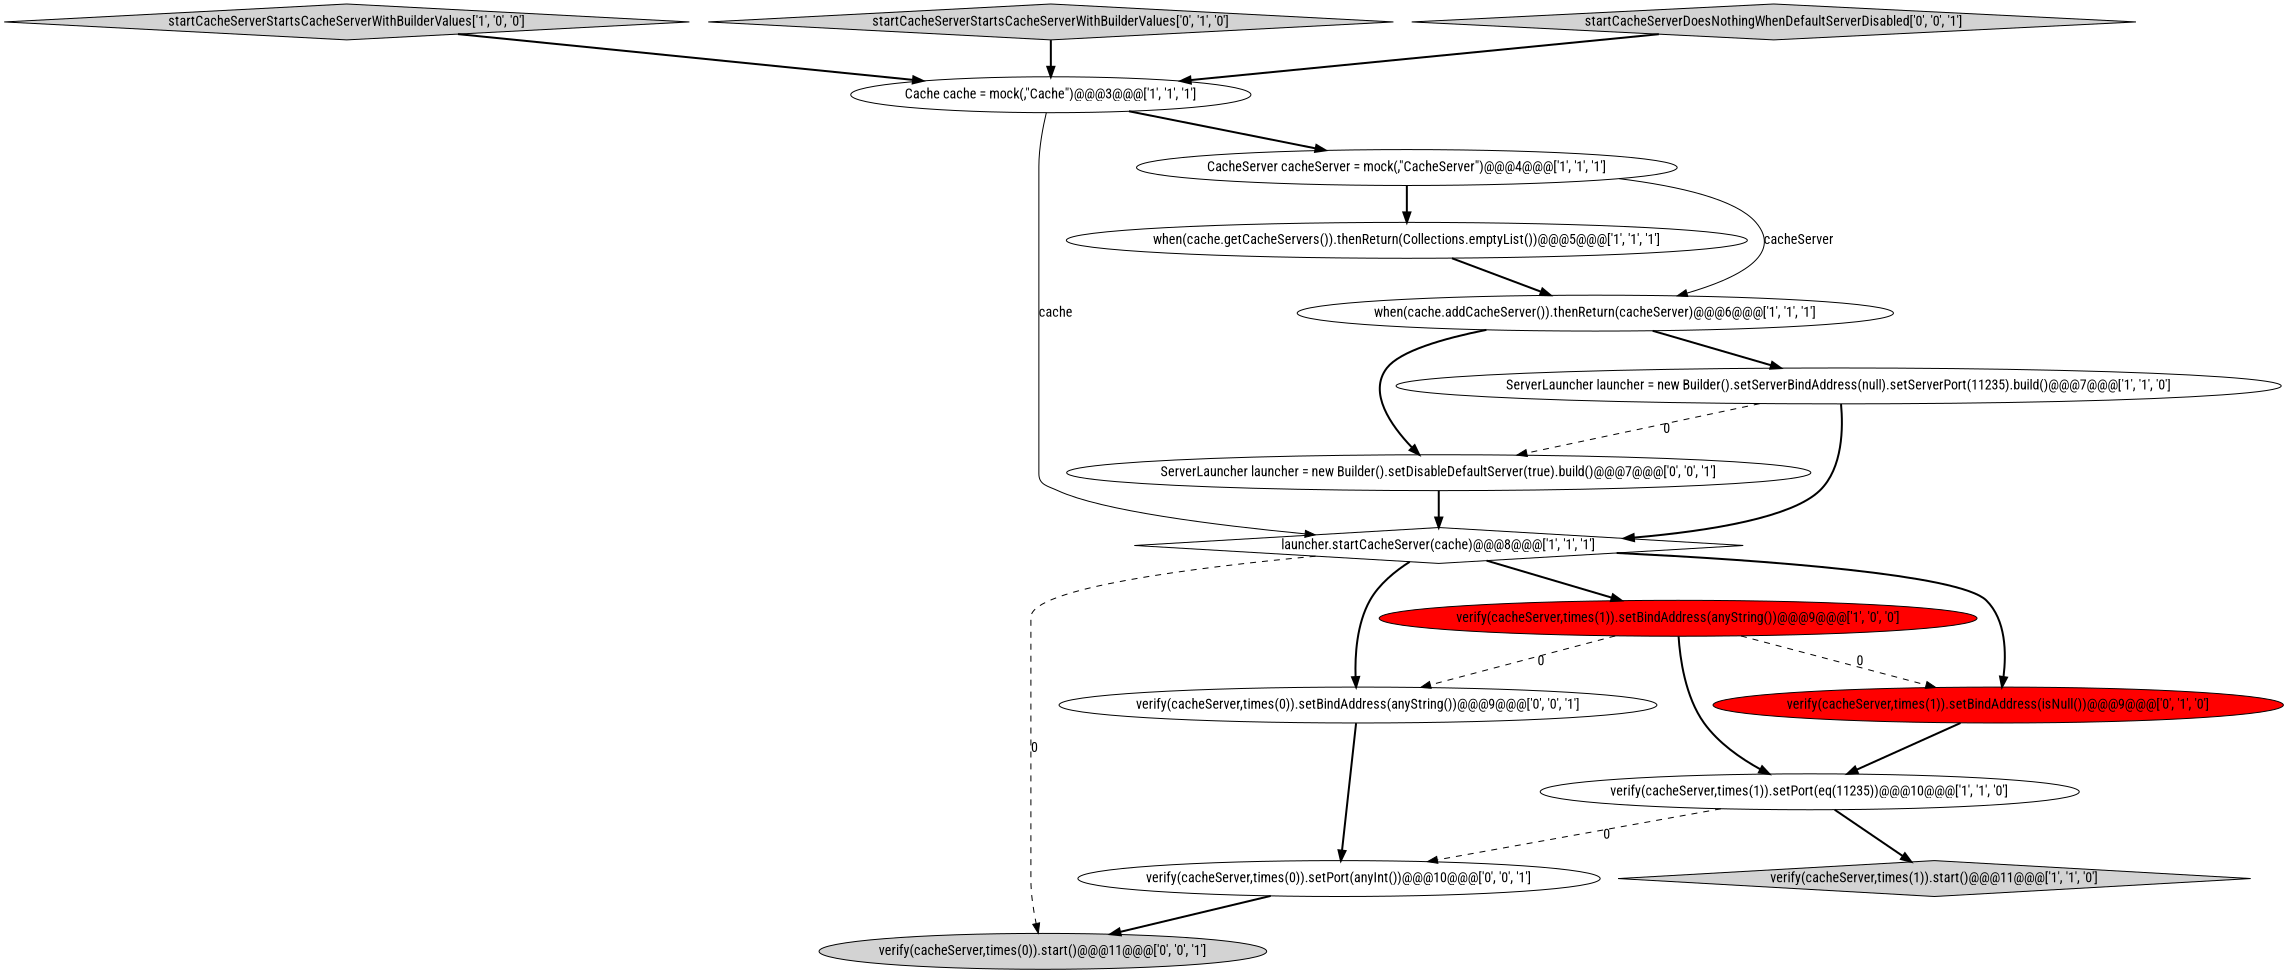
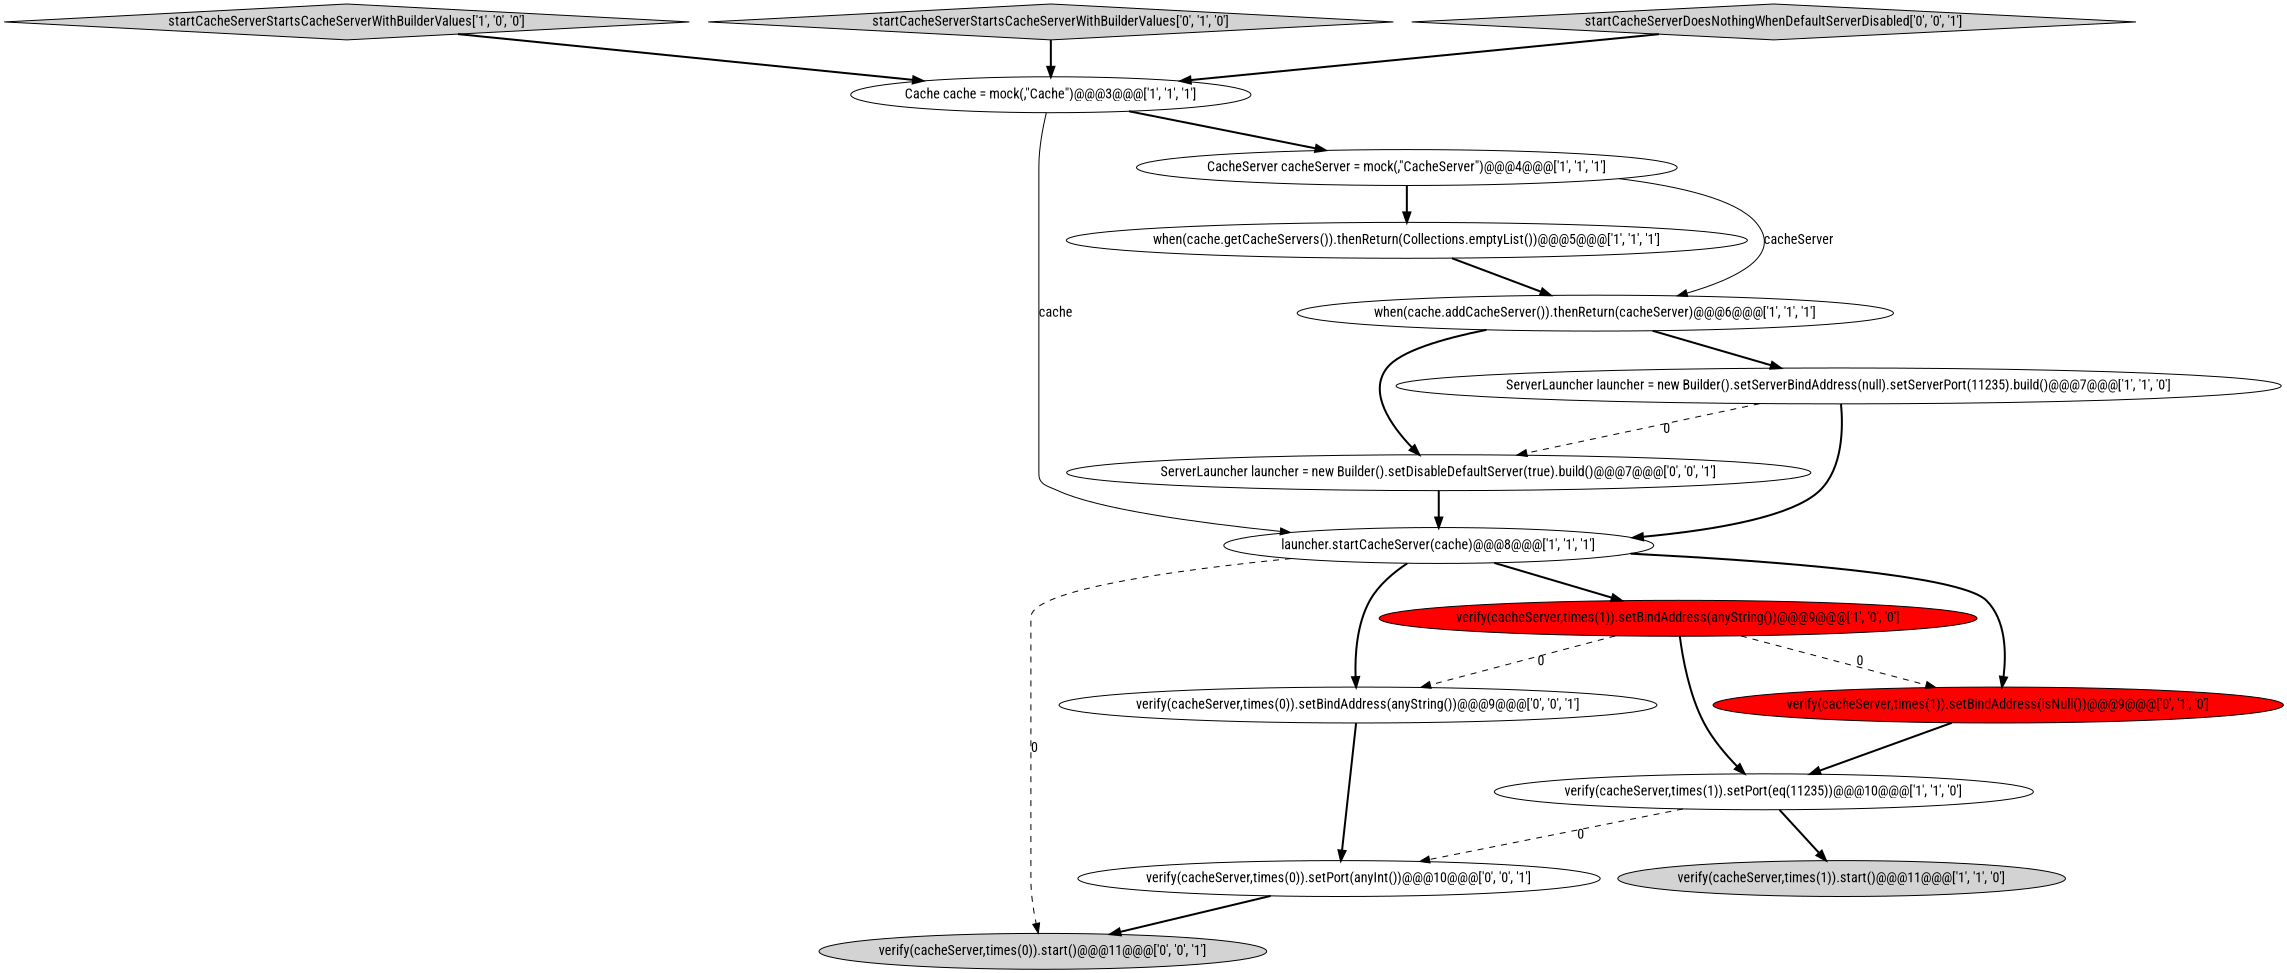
node "launcher.startCacheServer(cache)@@@8@@@['1', '1', '1']": shape diamond -> ellipse
node "verify(cacheServer,times(1)).start()@@@11@@@['1', '1', '0']": shape diamond -> ellipse
